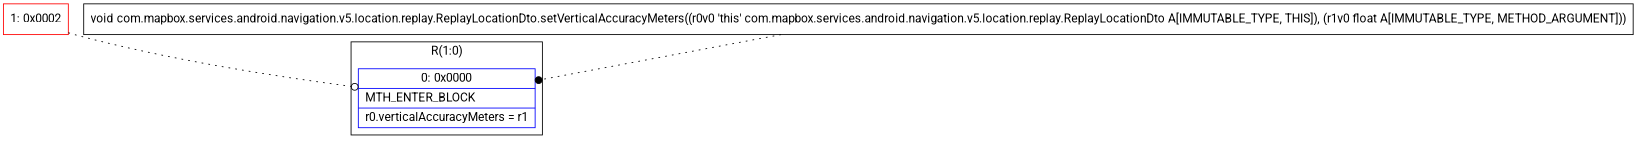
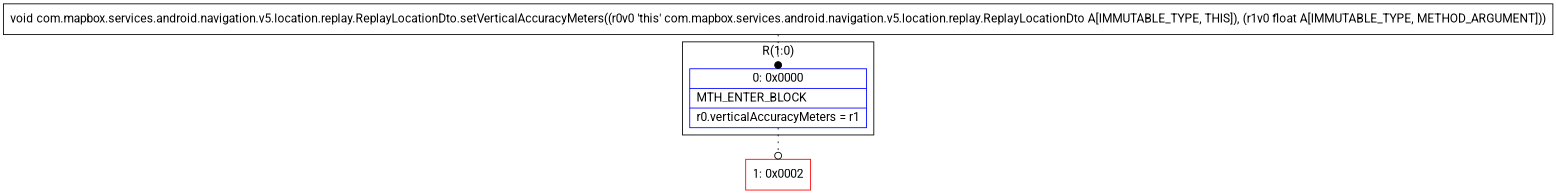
edge "1: 0x0002" -> "0: 0x0000": reversed
